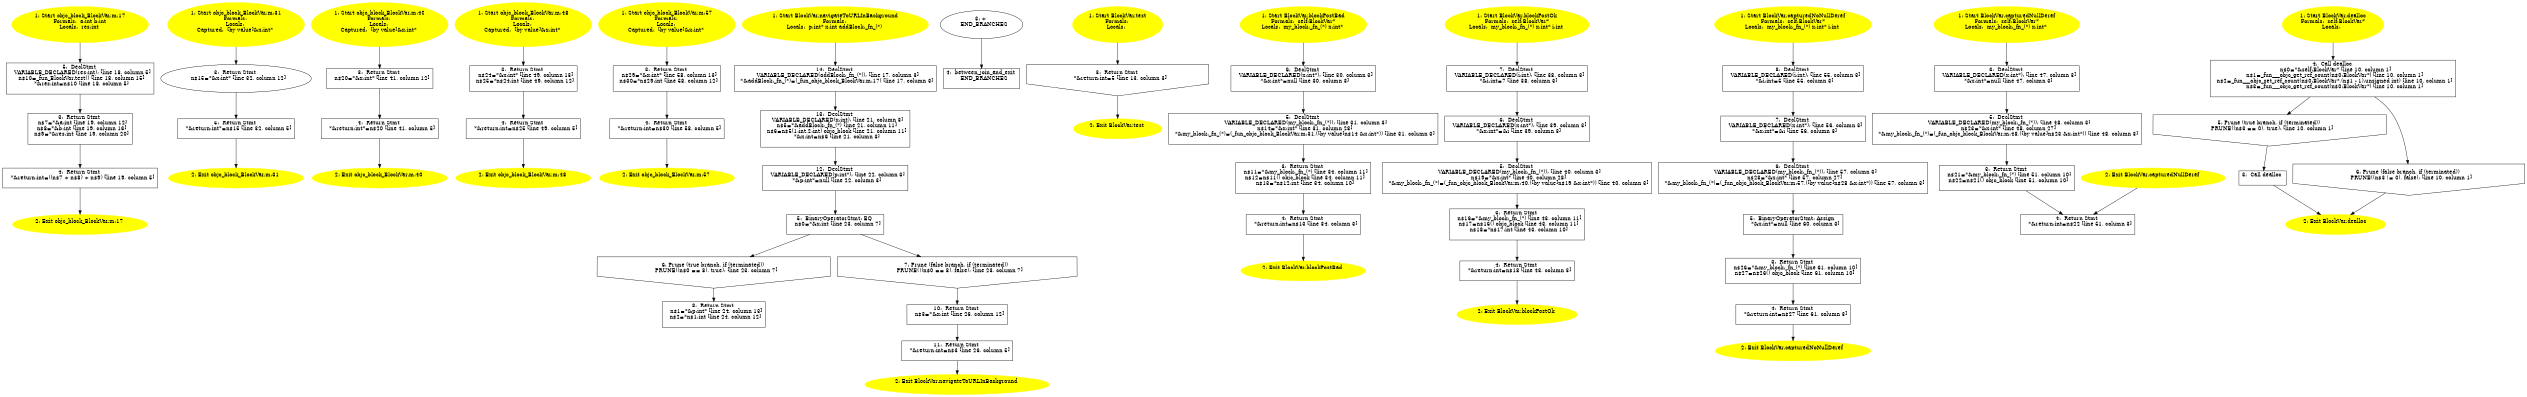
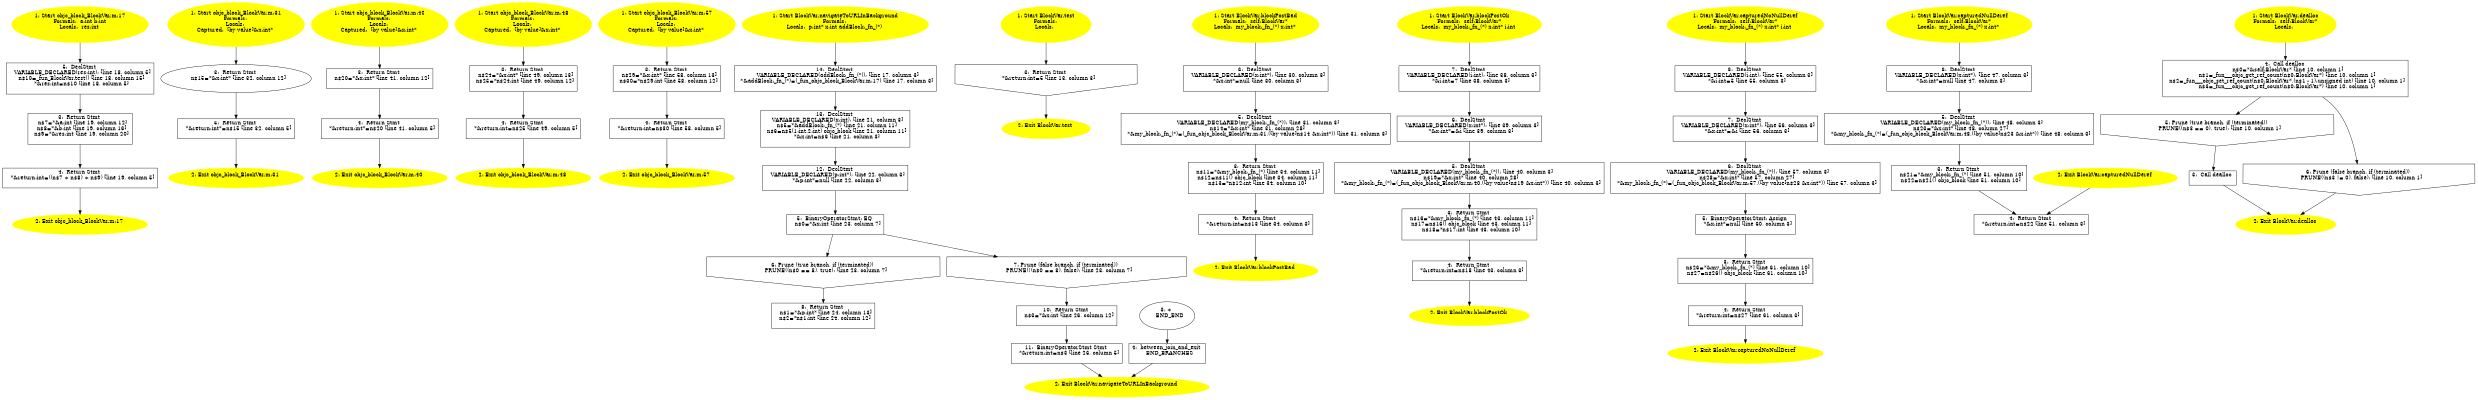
node "3: + END_BRANCHES": label "3: + END_BRANCHES" -> "3: + END_END"
node "11:  Return Stmt *&return:int=n$3 [line 26, column 5]": label "11:  Return Stmt *&return:int=n$3 [line 26, column 5]" -> "11:  BinaryOperatorStmt Stmt *&return:int=n$3 [line 26, column 5]"
edge "4:  between_join_and_exit END_BRANCHES" -> "2: Exit BlockVar.navigateToURLInBackground": added
